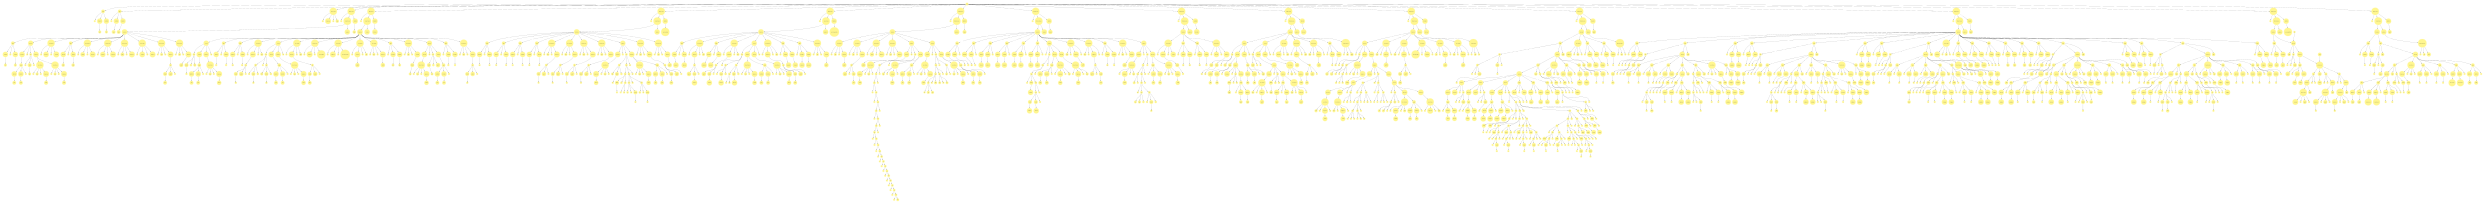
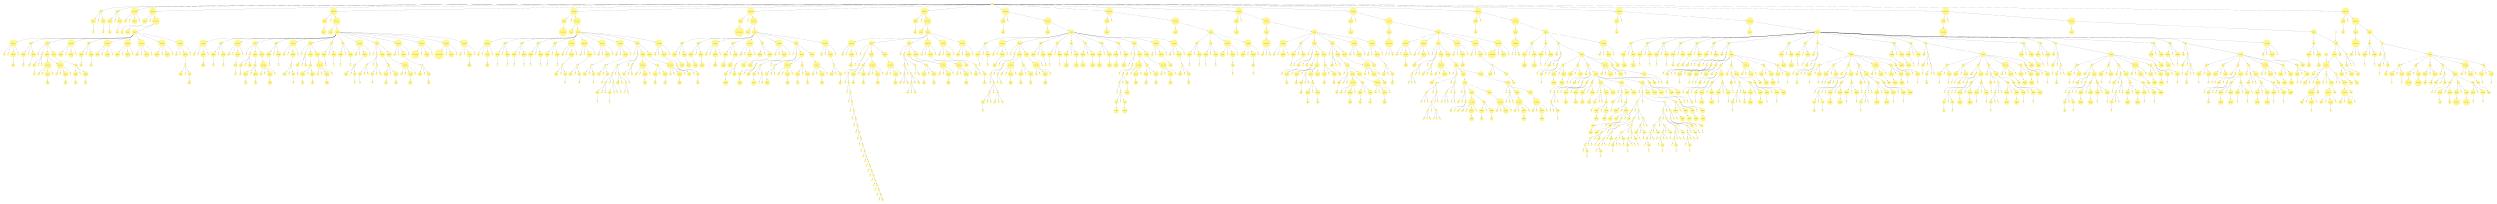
node "node845": removed
